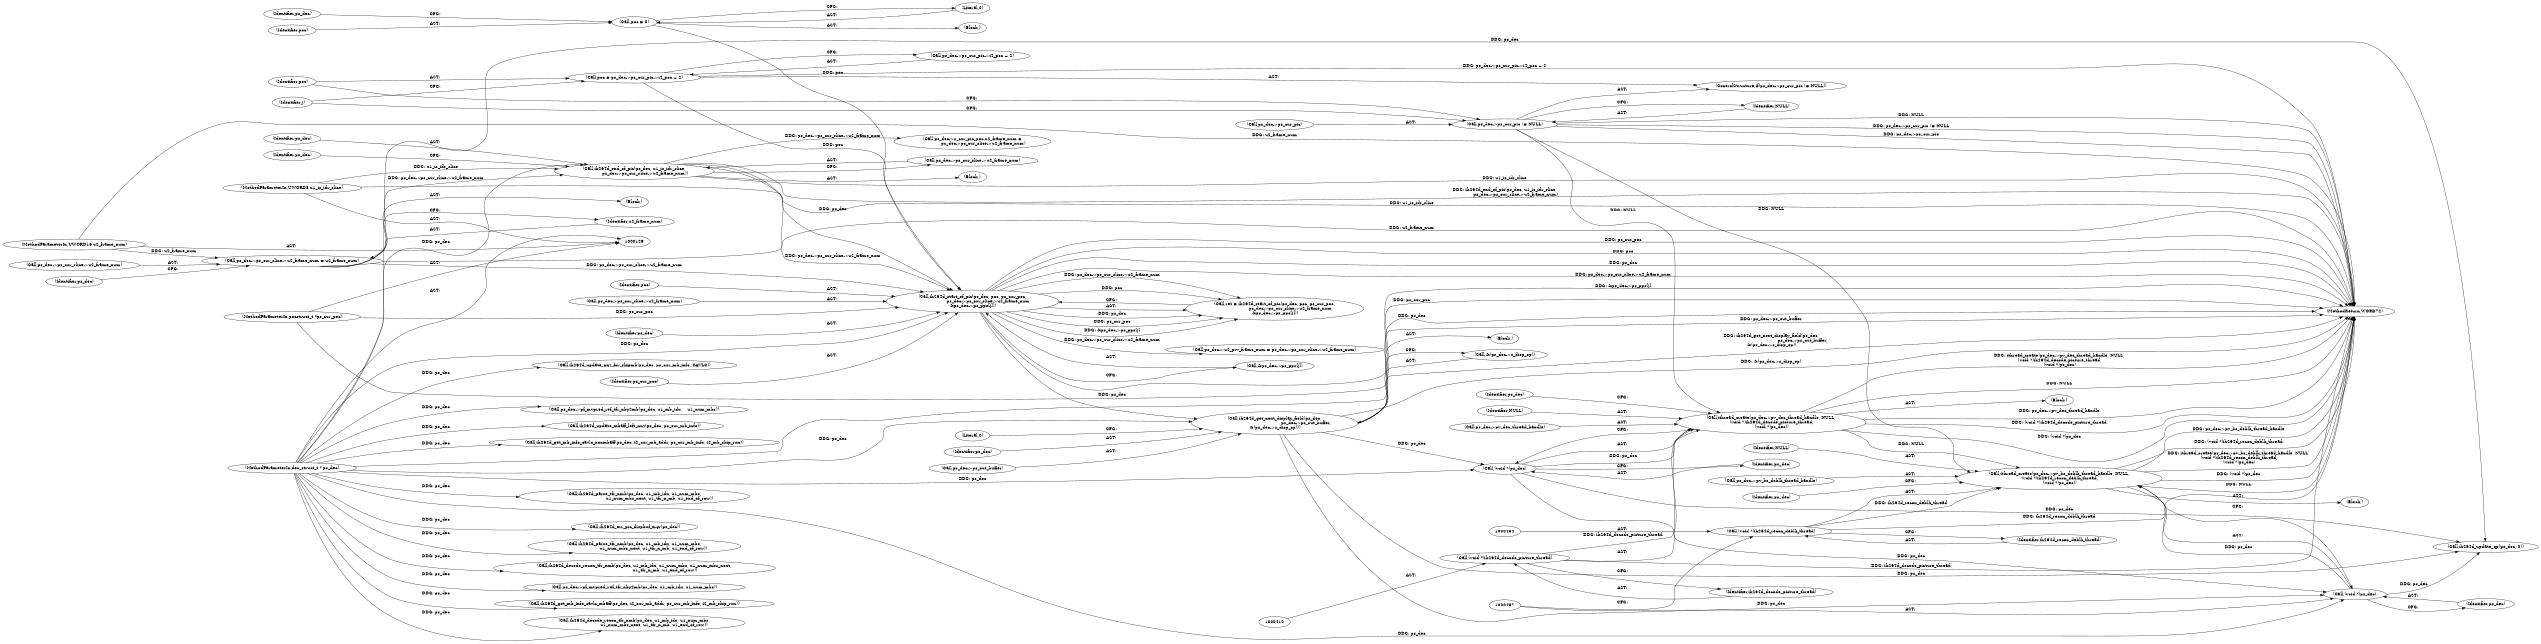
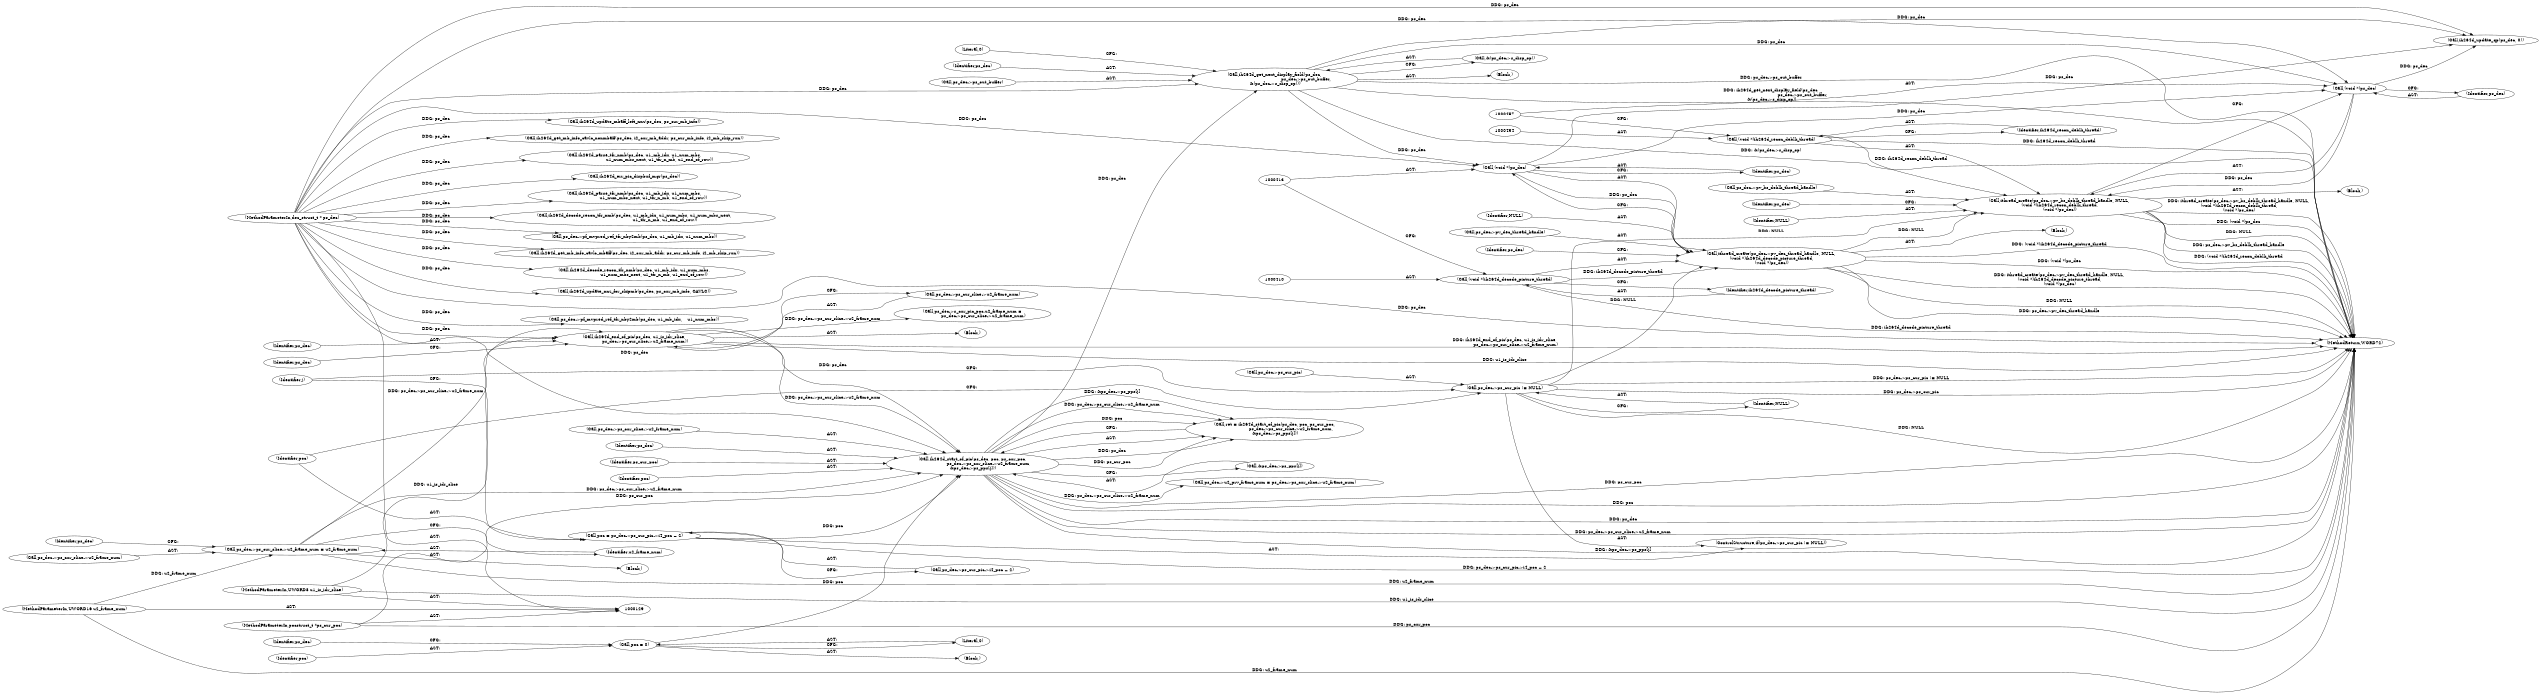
node "1000413": added
